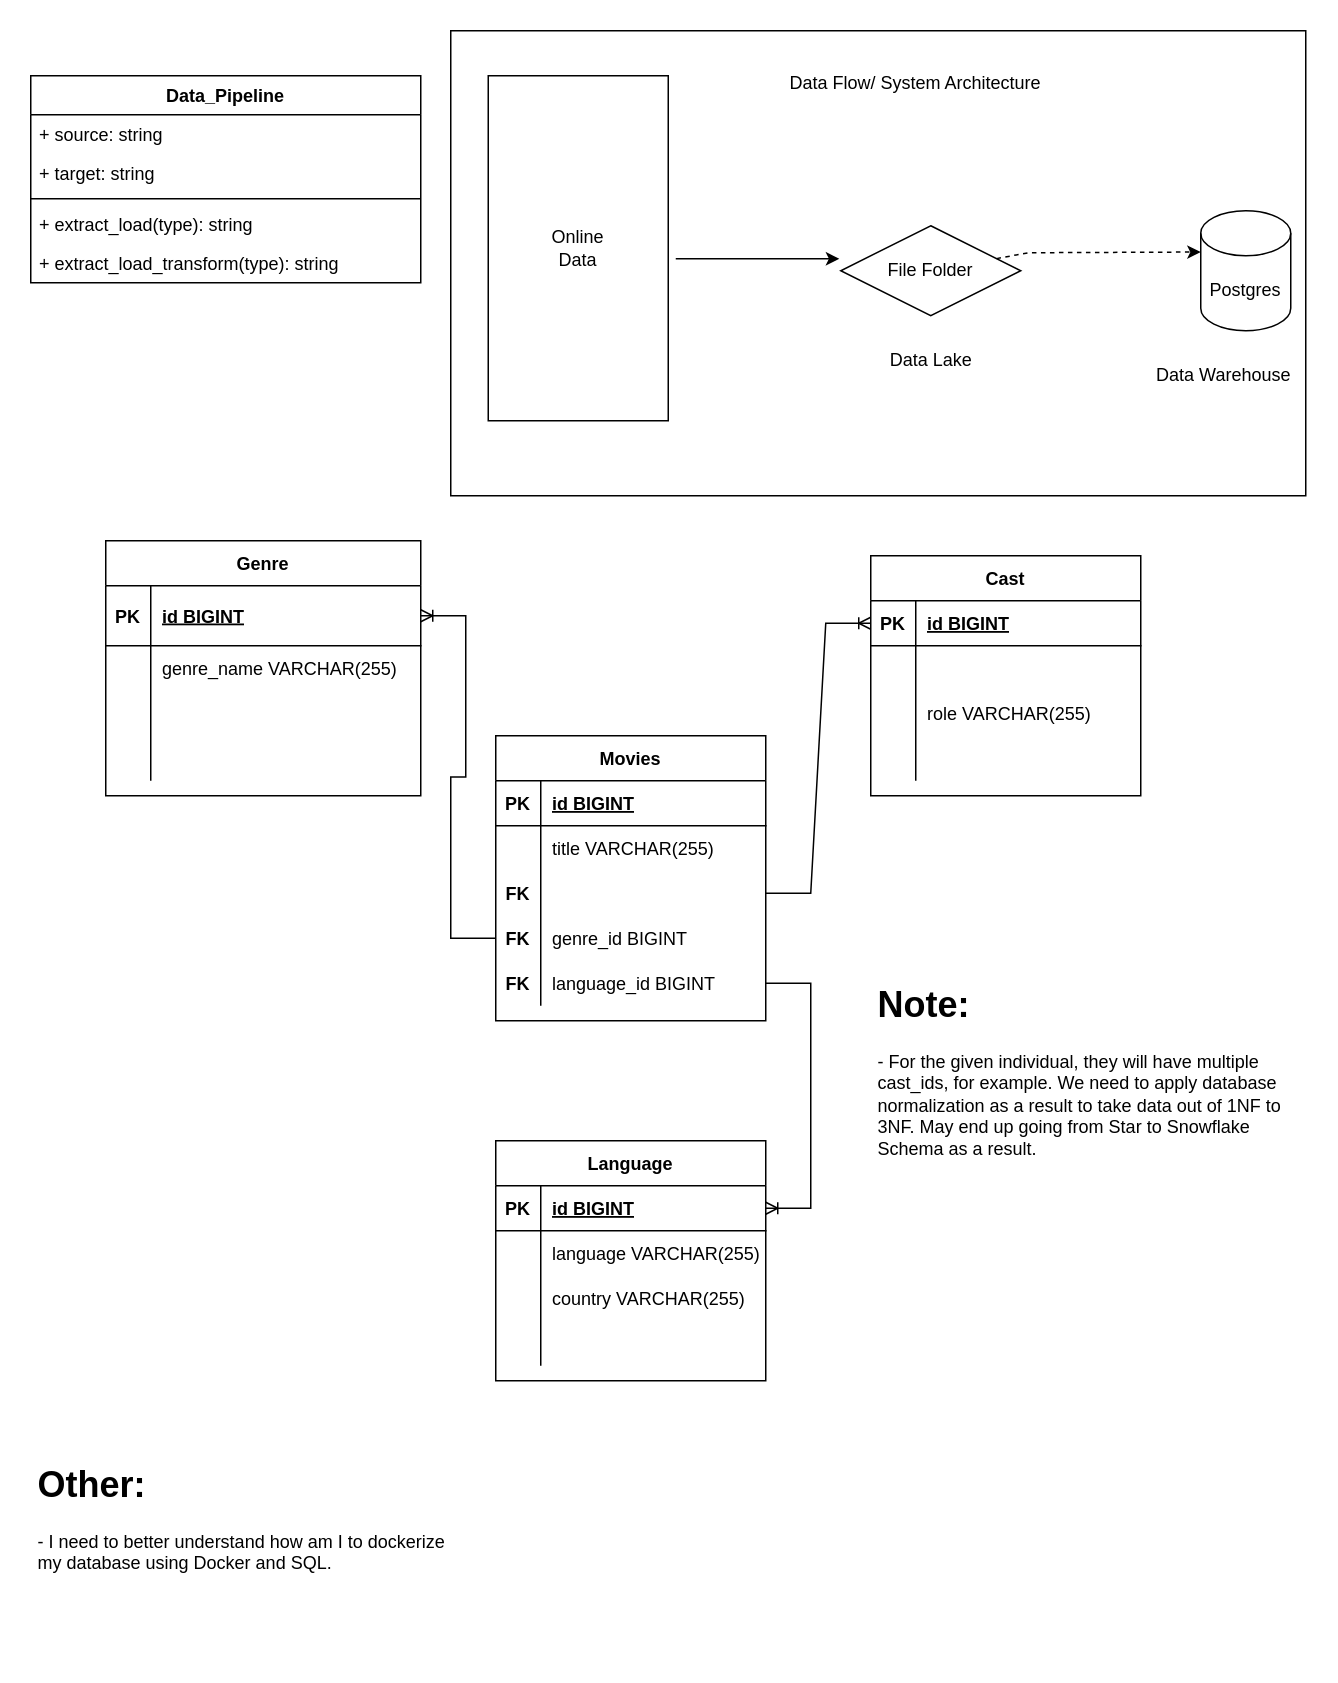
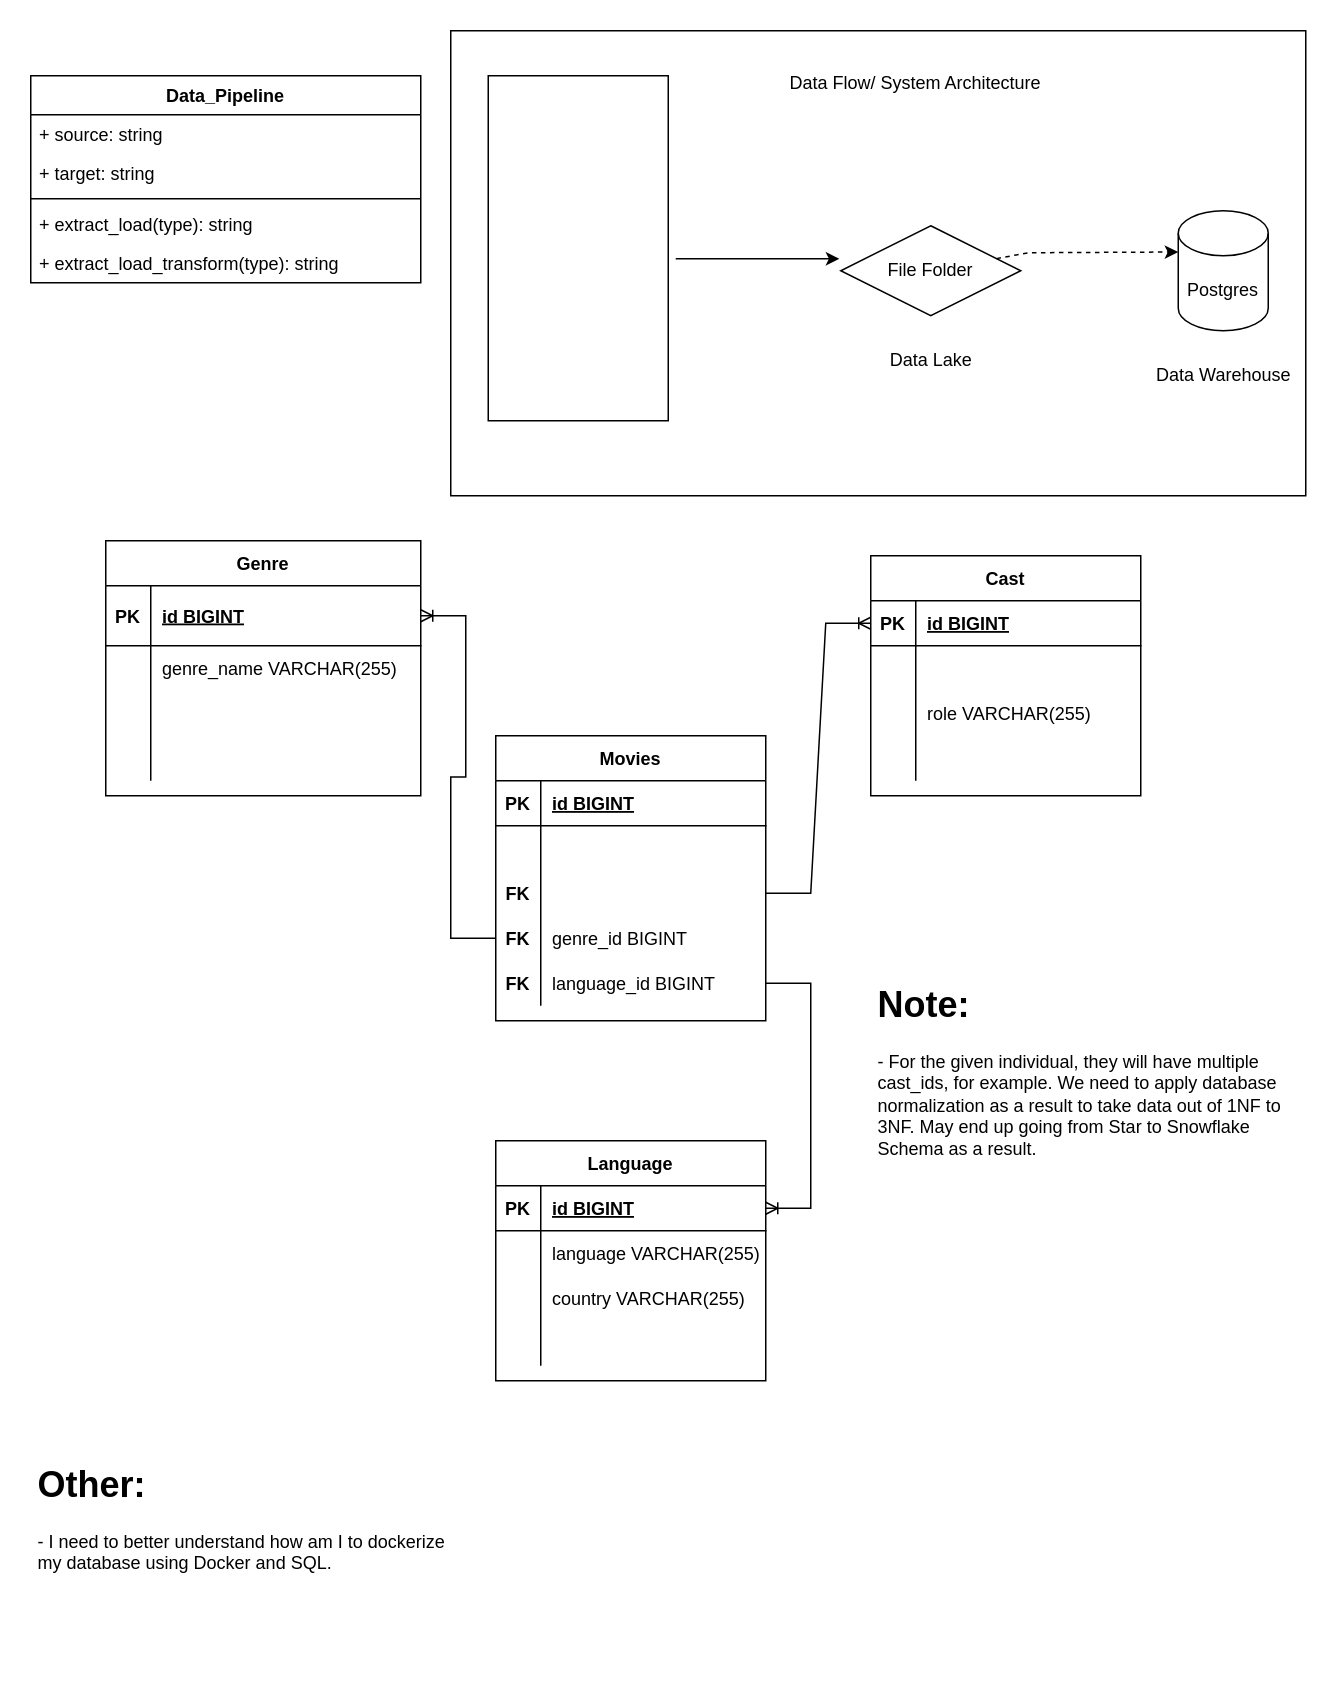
node "Online Data": removed
node "Postgres": moved (1246, 271) -> (1223, 271)
node "title VARCHAR(255)": removed
